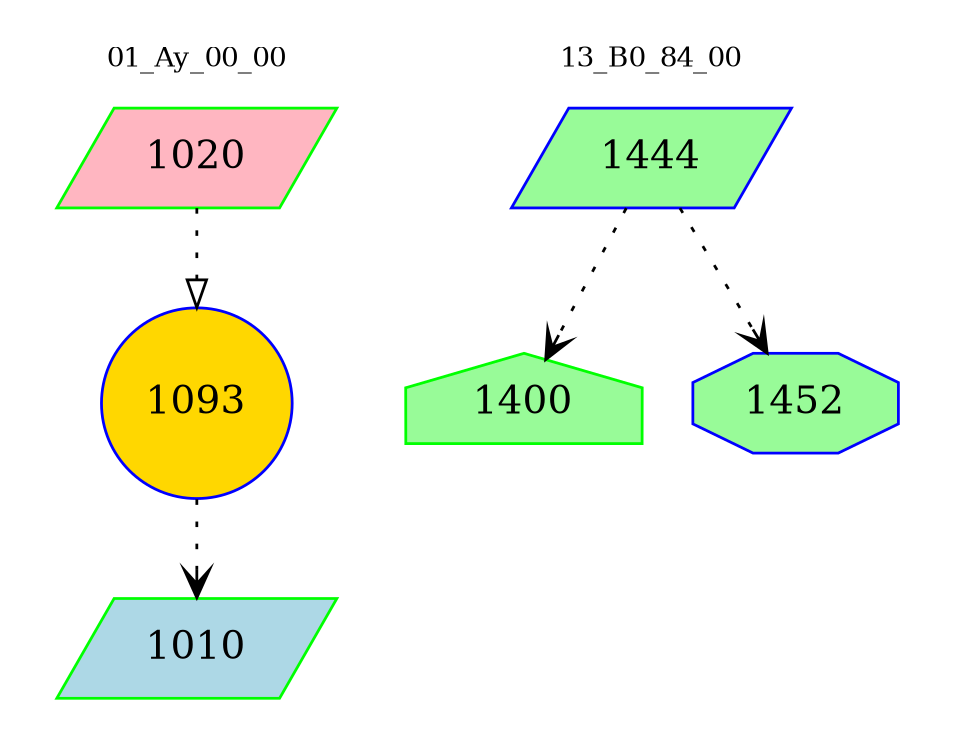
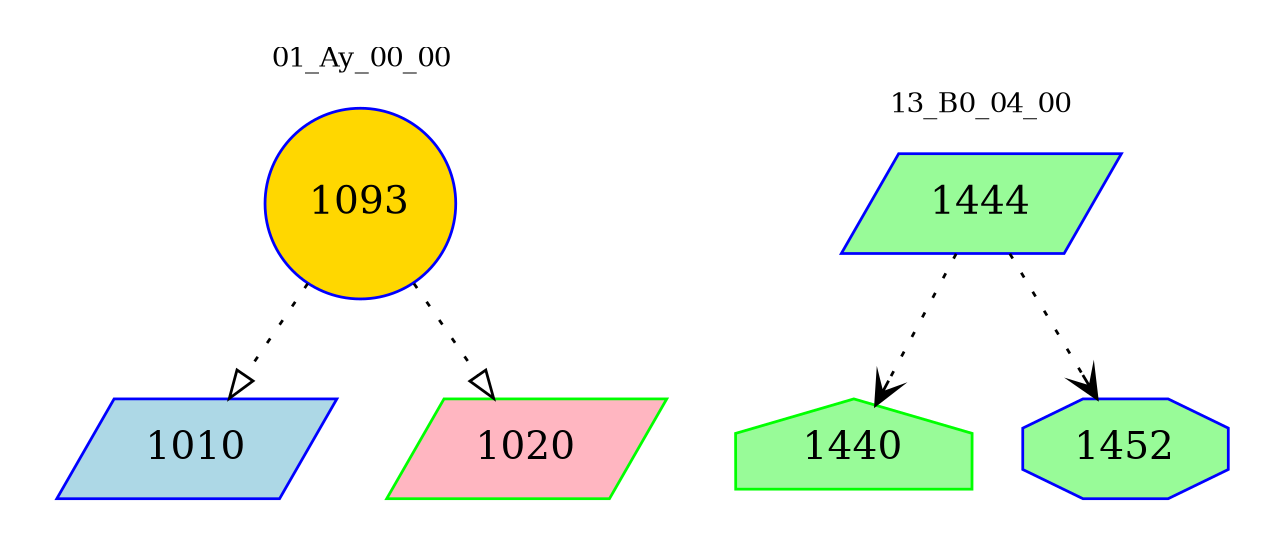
cluster "13_B0_84_00": label "13_B0_84_00" -> "13_B0_04_00"
edge "1020" -> "1093": reversed
node "1400": label "1400" -> "1440"
edge "1093" -> "1010": arrowhead vee -> onormal
node "1010": color green -> blue
